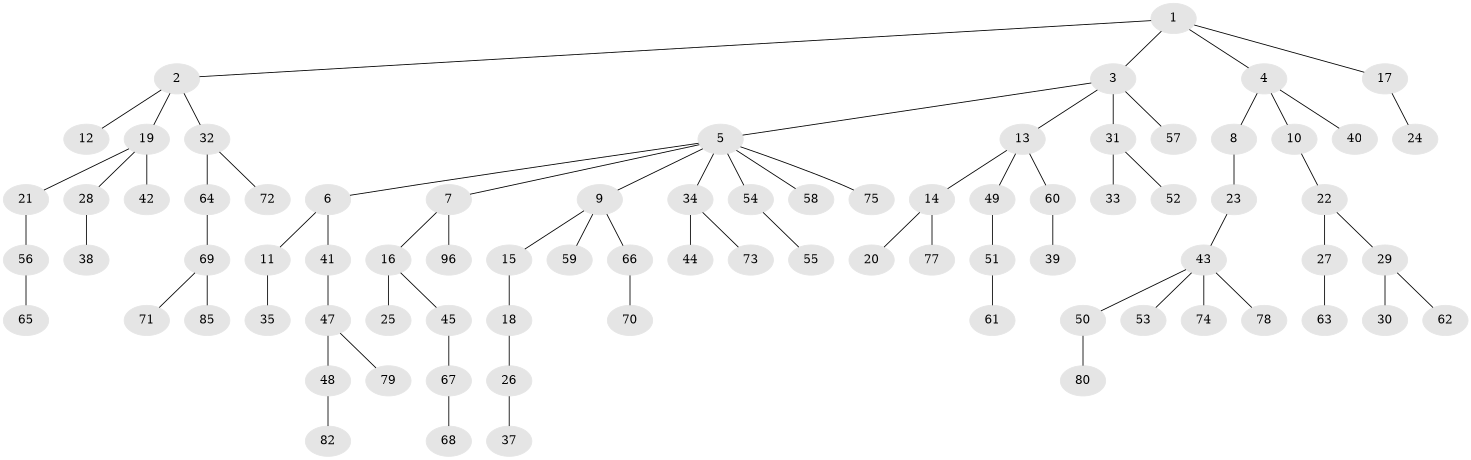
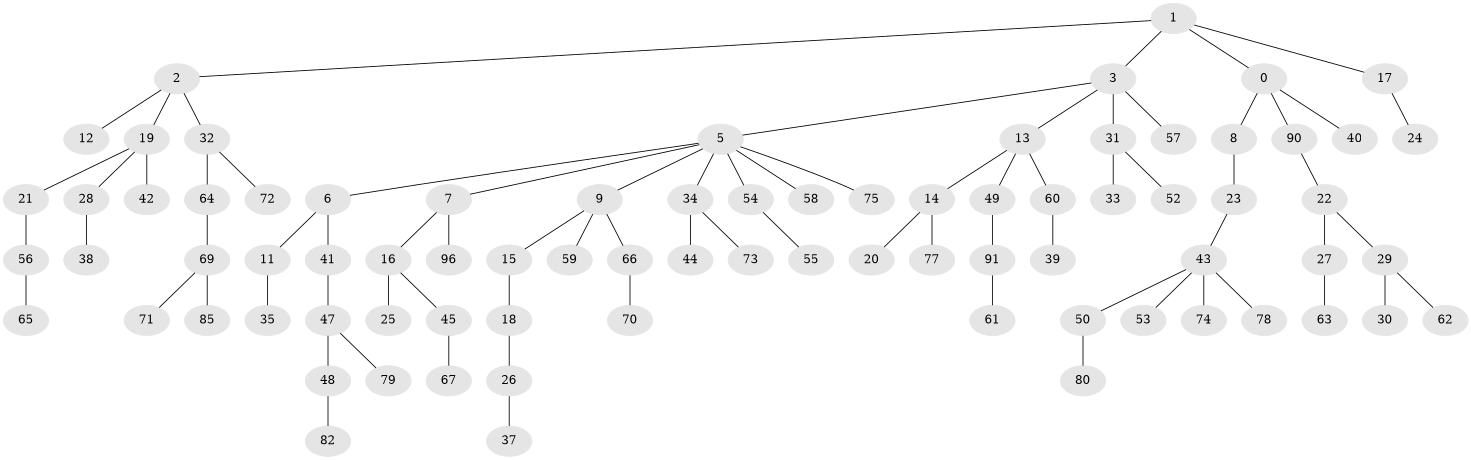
node "4": label "4" -> "0"
node "10": label "10" -> "90"
node "51": label "51" -> "91"
node "68": removed
